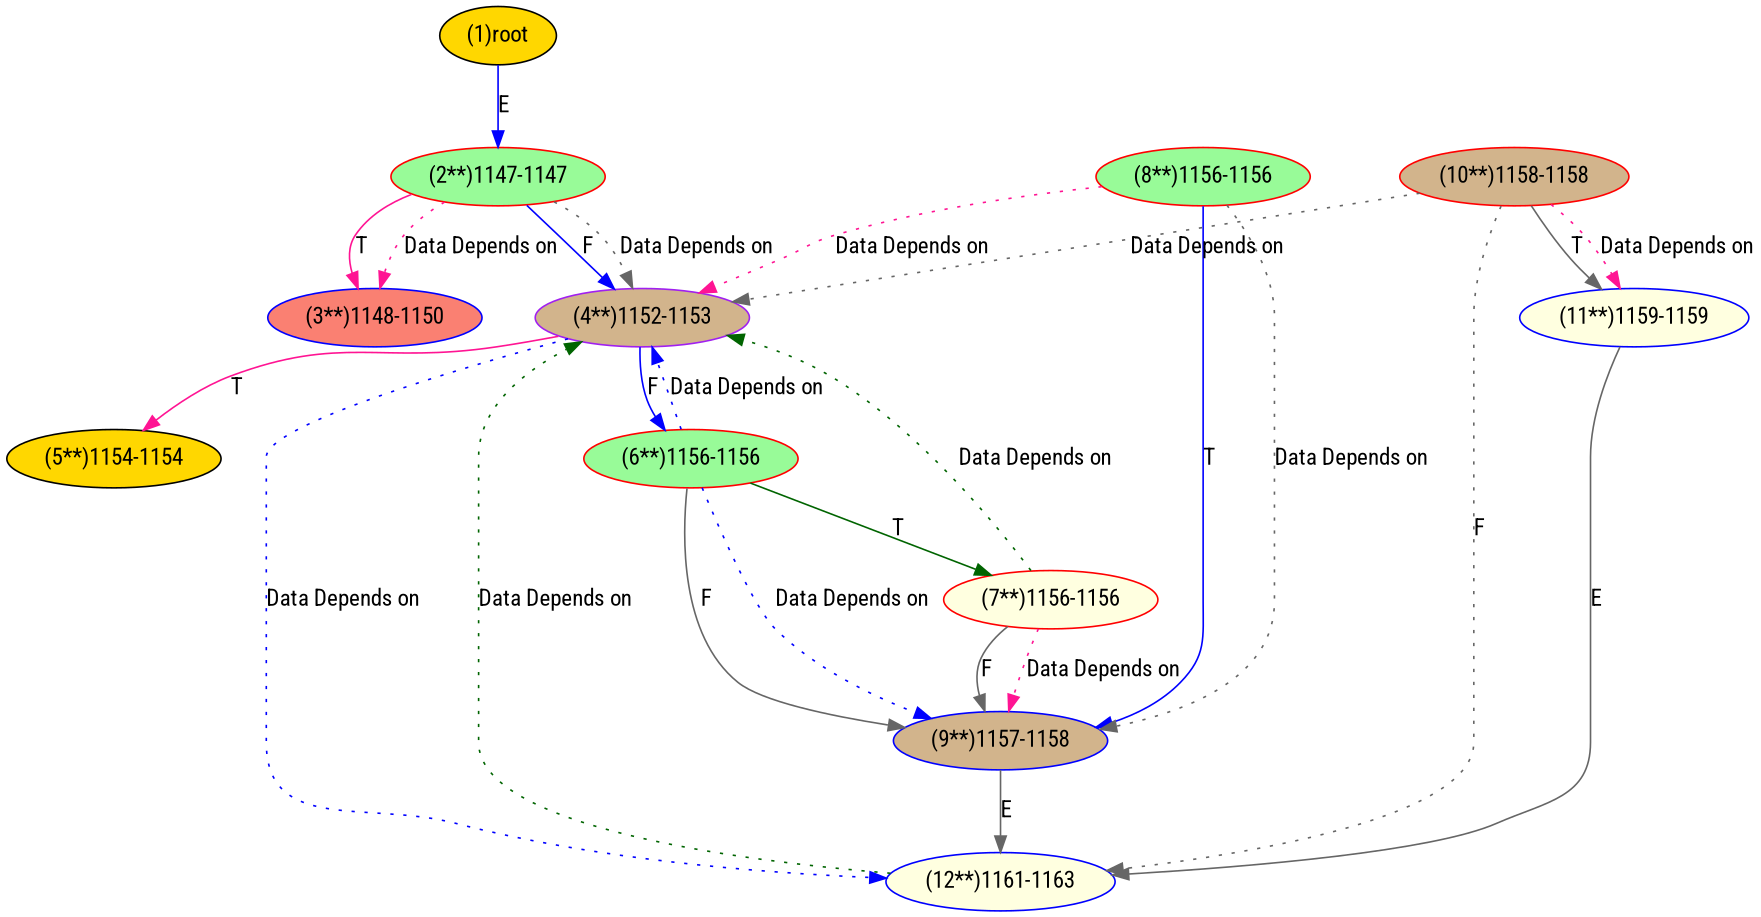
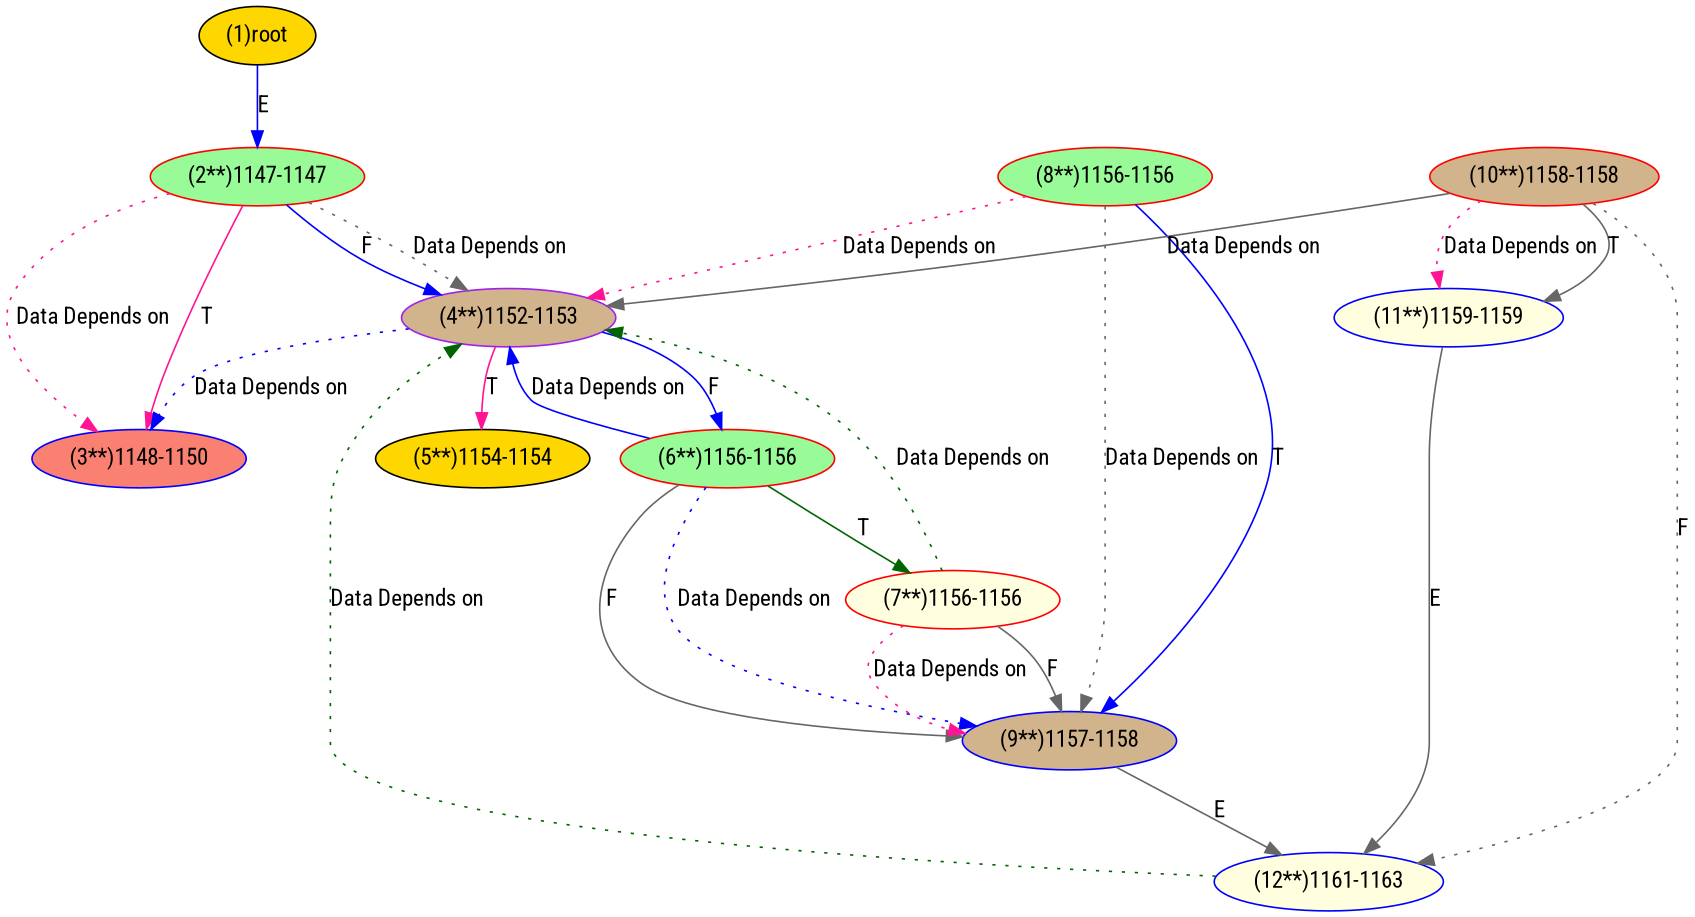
edge "(10**)1158-1158" -> "(4**)1152-1153": style dotted -> solid
edge "(6**)1156-1156" -> "(4**)1152-1153": style dotted -> solid
edge "(4**)1152-1153" -> "(12**)1161-1163": now "(4**)1152-1153" -> "(3**)1148-1150"
